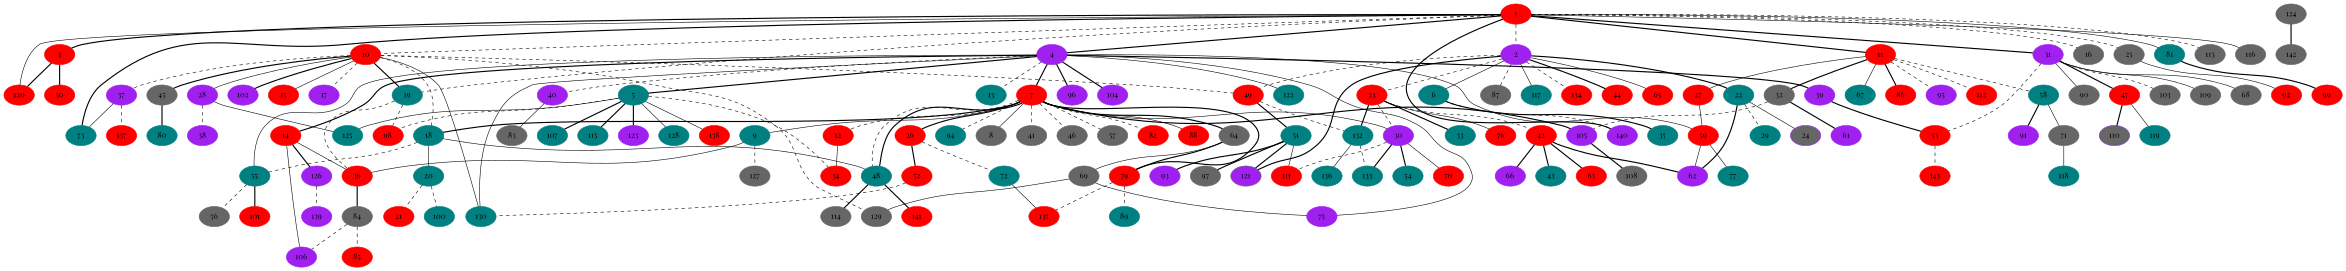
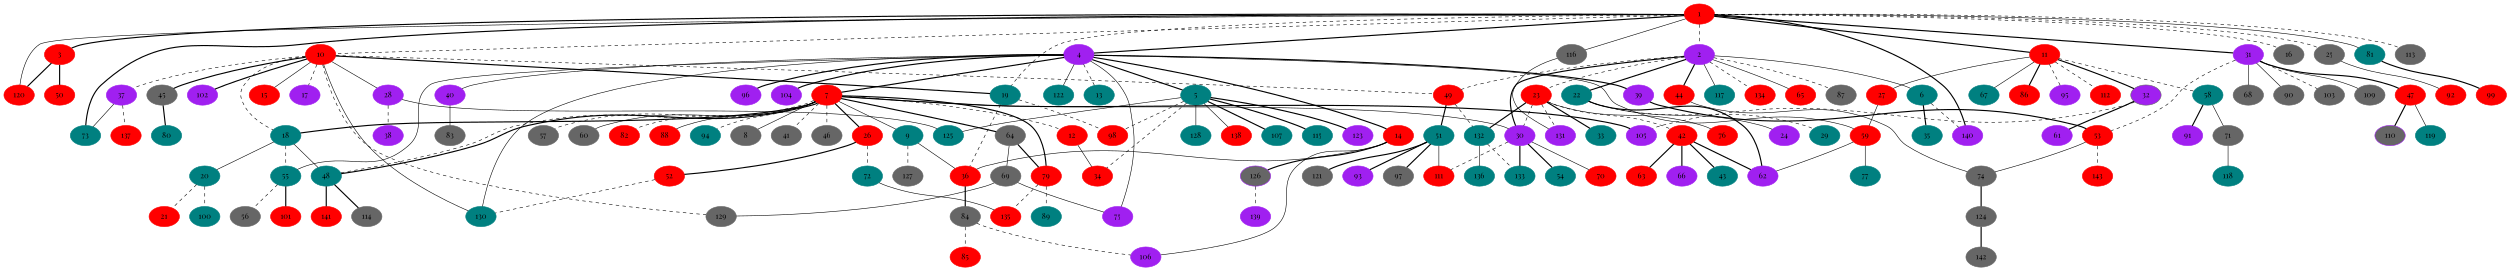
edge "4" -- "40": style dashed -> solid
edge "2" -- "121": now "2" -- "30"
node "32": fillcolor gray40 -> purple
node "60": added
node "131": added
node "24": fillcolor gray40 -> purple
node "126": fillcolor purple -> gray40
node "121": fillcolor purple -> gray40
node "108": removed
node "74": added
